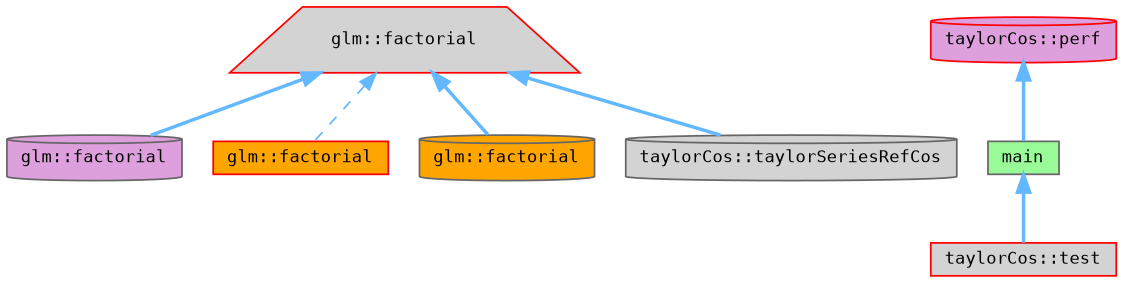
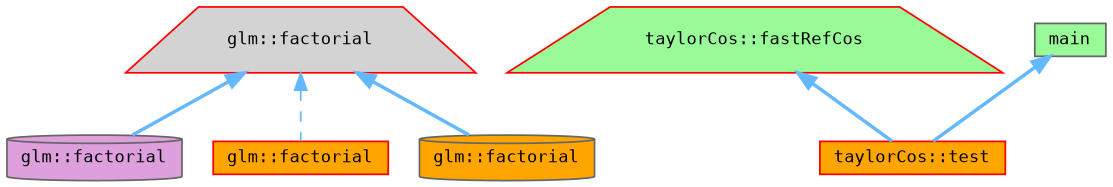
node "taylorCos::fastRefCos": added
node "taylorCos::perf": removed
node "taylorCos::taylorSeriesRefCos": removed
node "taylorCos::test": fillcolor lightgrey -> orange
